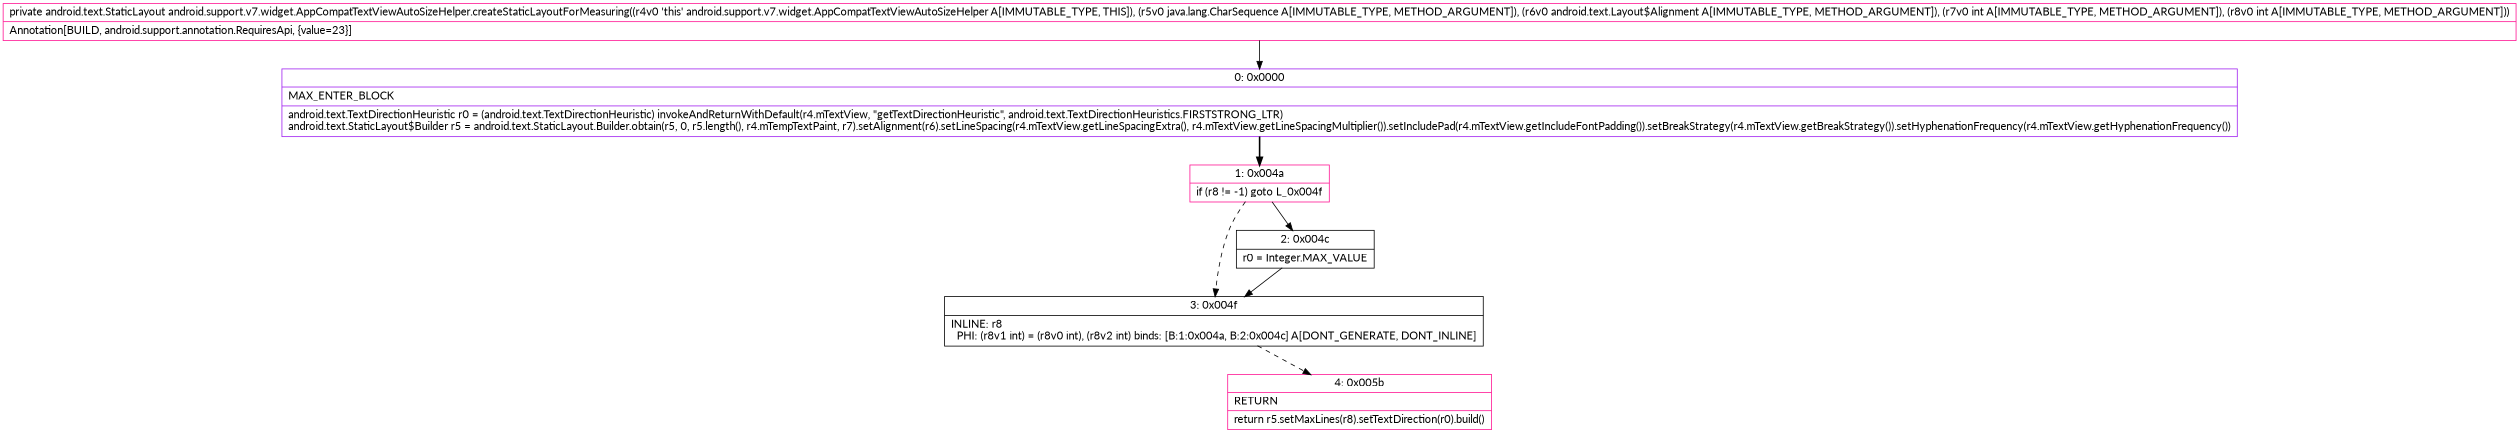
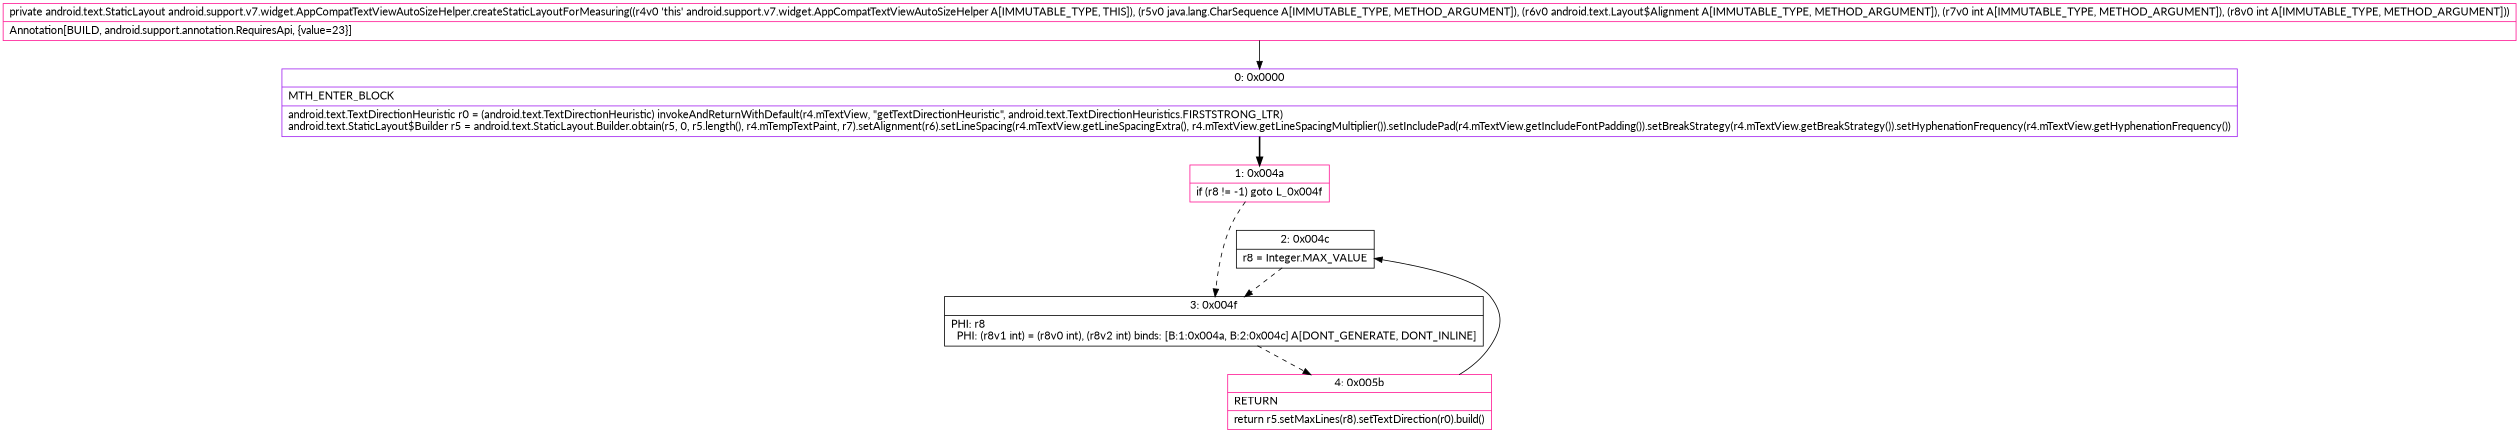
node "0: 0x0000": text "MAX_ENTER_BLOCK" -> "MTH_ENTER_BLOCK"
edge "1: 0x004a" -> "2: 0x004c": now "4: 0x005b" -> "2: 0x004c"
node "2: 0x004c": text "r0 = Integer.MAX_VALUE" -> "r8 = Integer.MAX_VALUE"
edge "2: 0x004c" -> "3: 0x004f": style solid -> dashed
node "3: 0x004f": text "INLINE: r8" -> "PHI: r8"
